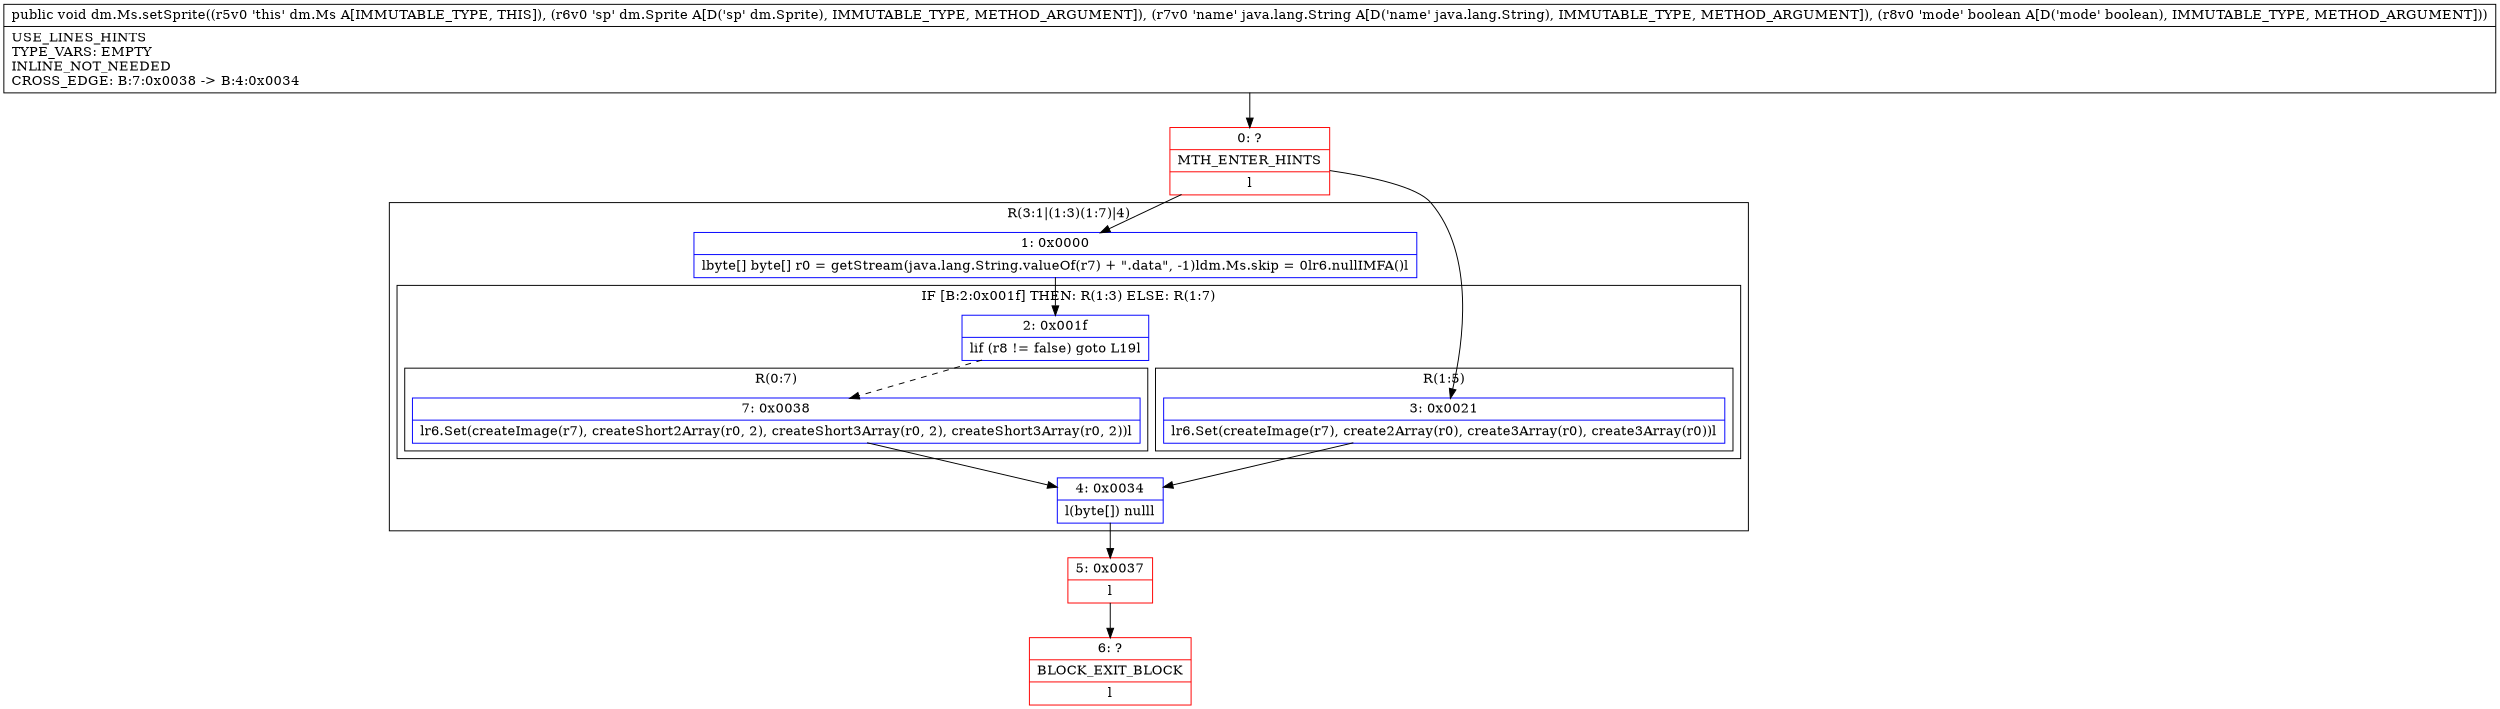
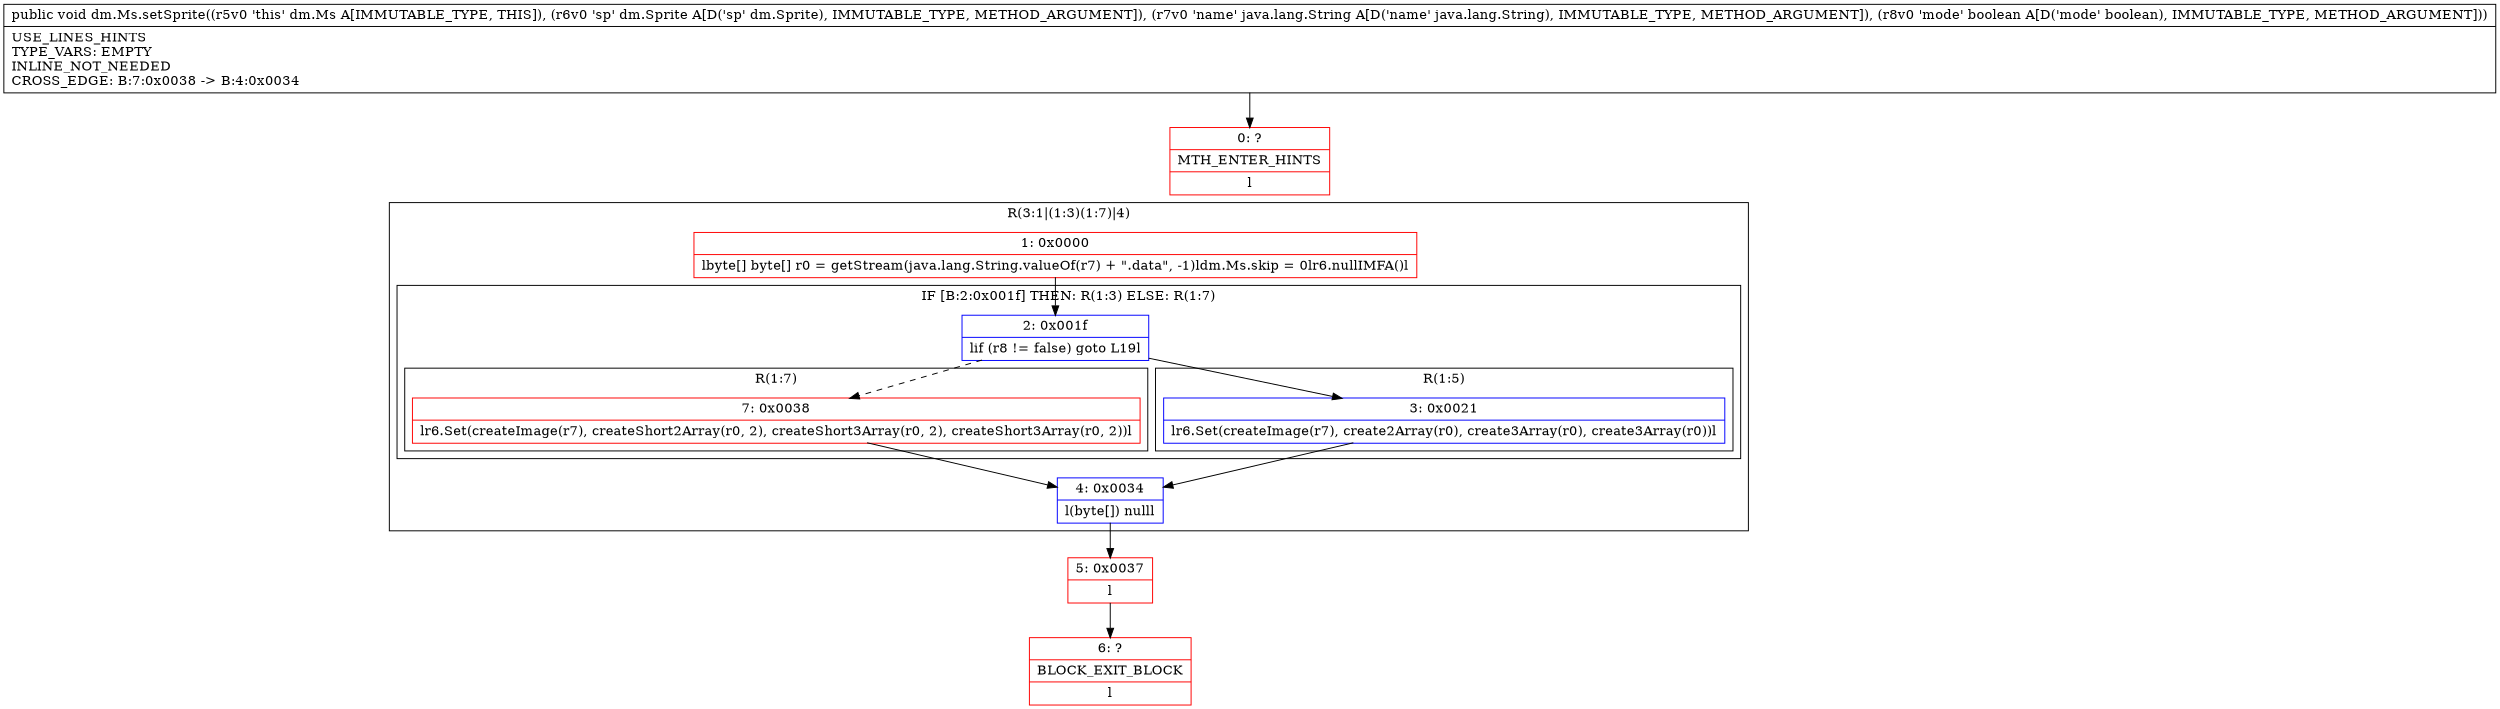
edge "0: ?" -> "1: 0x0000": removed
edge "0: ?" -> "3: 0x0021": now "2: 0x001f" -> "3: 0x0021"
node "1: 0x0000": color blue -> red
cluster "R(0:7)": label "R(0:7)" -> "R(1:7)"
node "7: 0x0038": color blue -> red
